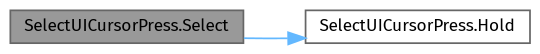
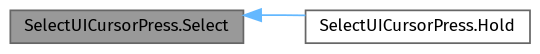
edge "SelectUICursorPress.Select" -> "SelectUICursorPress.Hold": reversed
